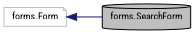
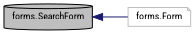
edge "forms.SearchForm" -> "forms.Form": reversed
